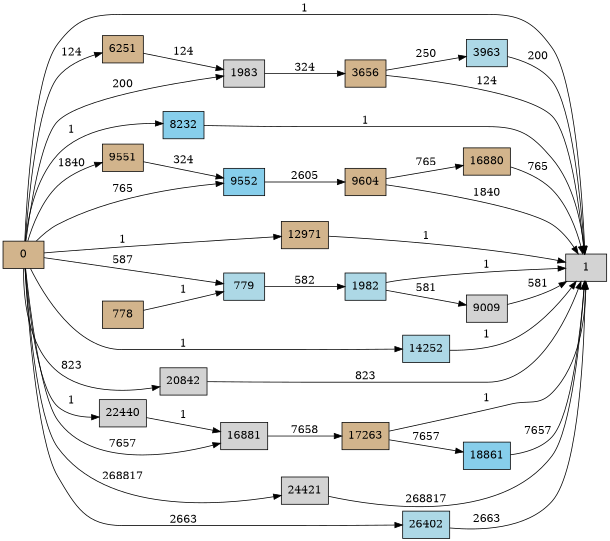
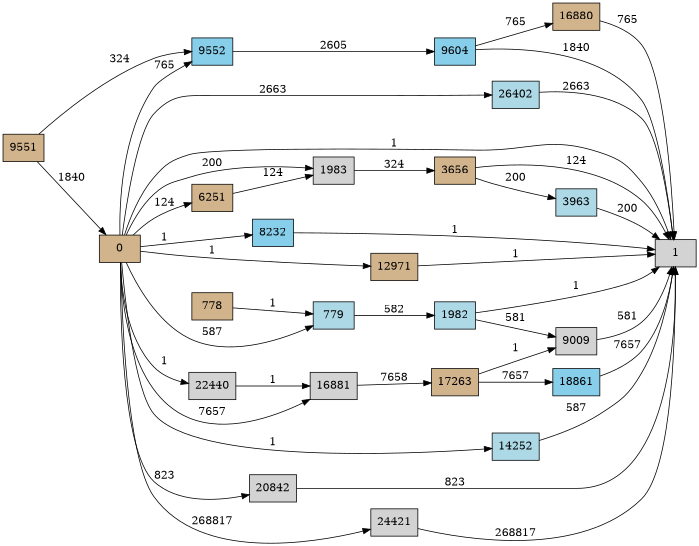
edge "3656" -> "3963": label "250" -> "200"
node "9604": fillcolor tan -> skyblue
edge "0" -> "9551": reversed
edge "14252" -> "1": label "1" -> "587"
edge "17263" -> "1": now "17263" -> "9009"
